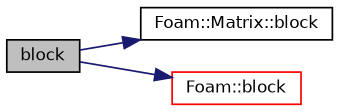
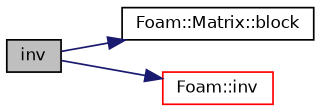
node "block": label "block" -> "inv"
node "Foam::block": label "Foam::block" -> "Foam::inv"
